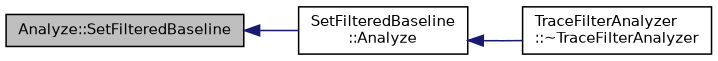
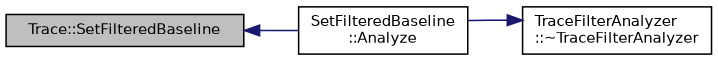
node "Analyze::SetFilteredBaseline": label "Analyze::SetFilteredBaseline" -> "Trace::SetFilteredBaseline"
edge "TraceFilterAnalyzer ::~TraceFilterAnalyzer" -> "SetFilteredBaseline ::Analyze": reversed
